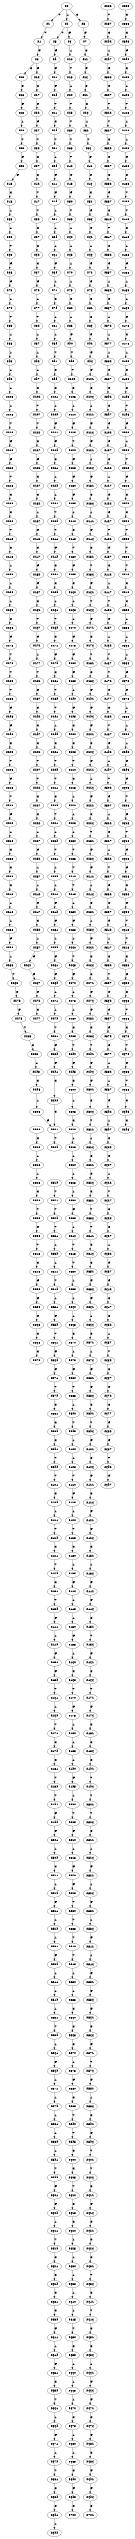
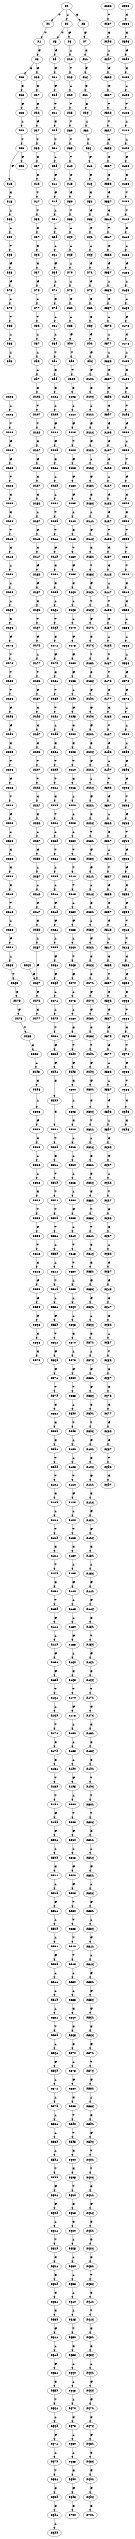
edge "S38" -> "S43": now "S33" -> "S43"
node "S98": removed
edge "S243" -> "S248": label "A" -> "T"
edge "S257" -> "S262": now "S257" -> "S267"
edge "S303" -> "S304": now "S303" -> "S308"
node "S314": added
